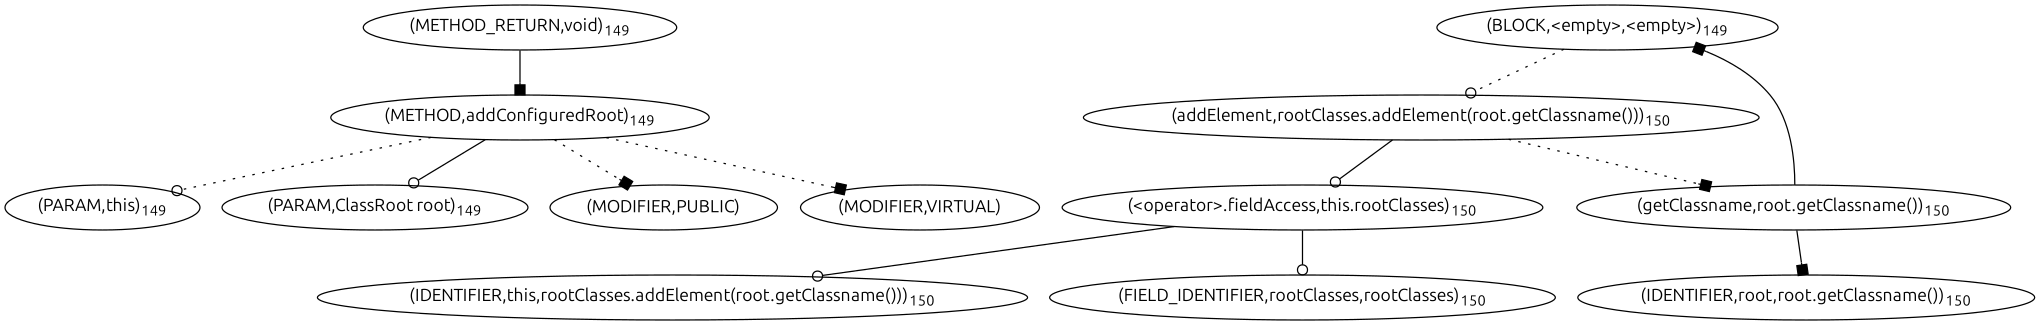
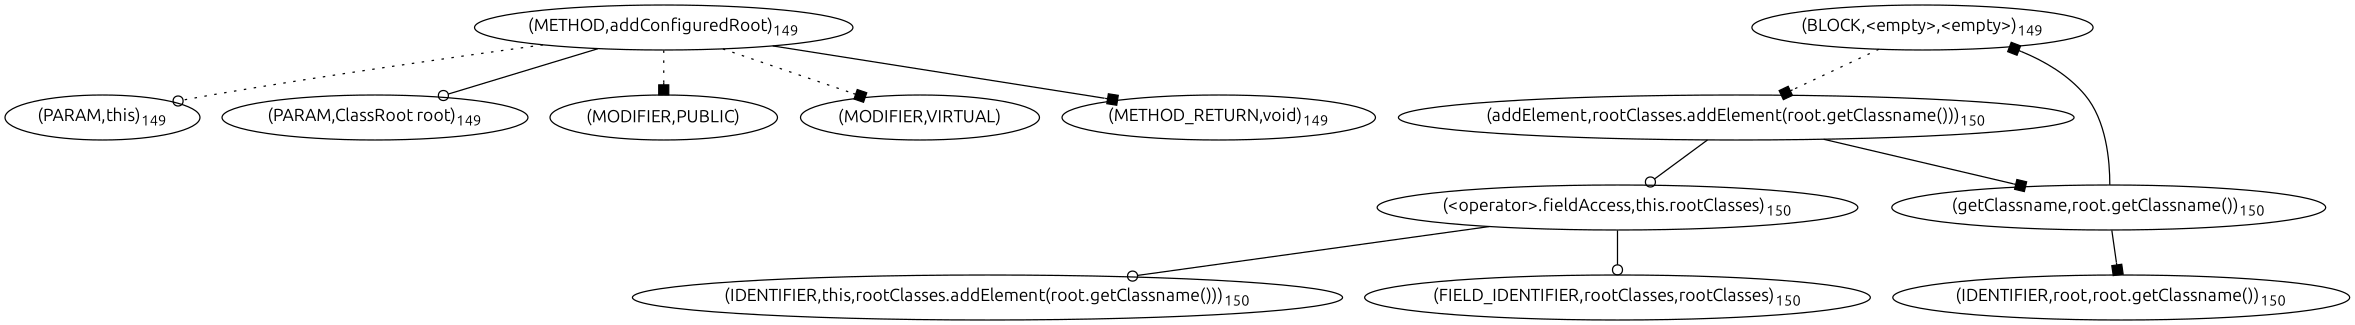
edge "(METHOD_RETURN,void)" -> "(METHOD,addConfiguredRoot)": reversed
edge "(BLOCK,<empty>,<empty>)" -> "(addElement,rootClasses.addElement(root.getClassname()))": arrowhead odot -> box
edge "(addElement,rootClasses.addElement(root.getClassname()))" -> "(getClassname,root.getClassname())": style dotted -> solid
